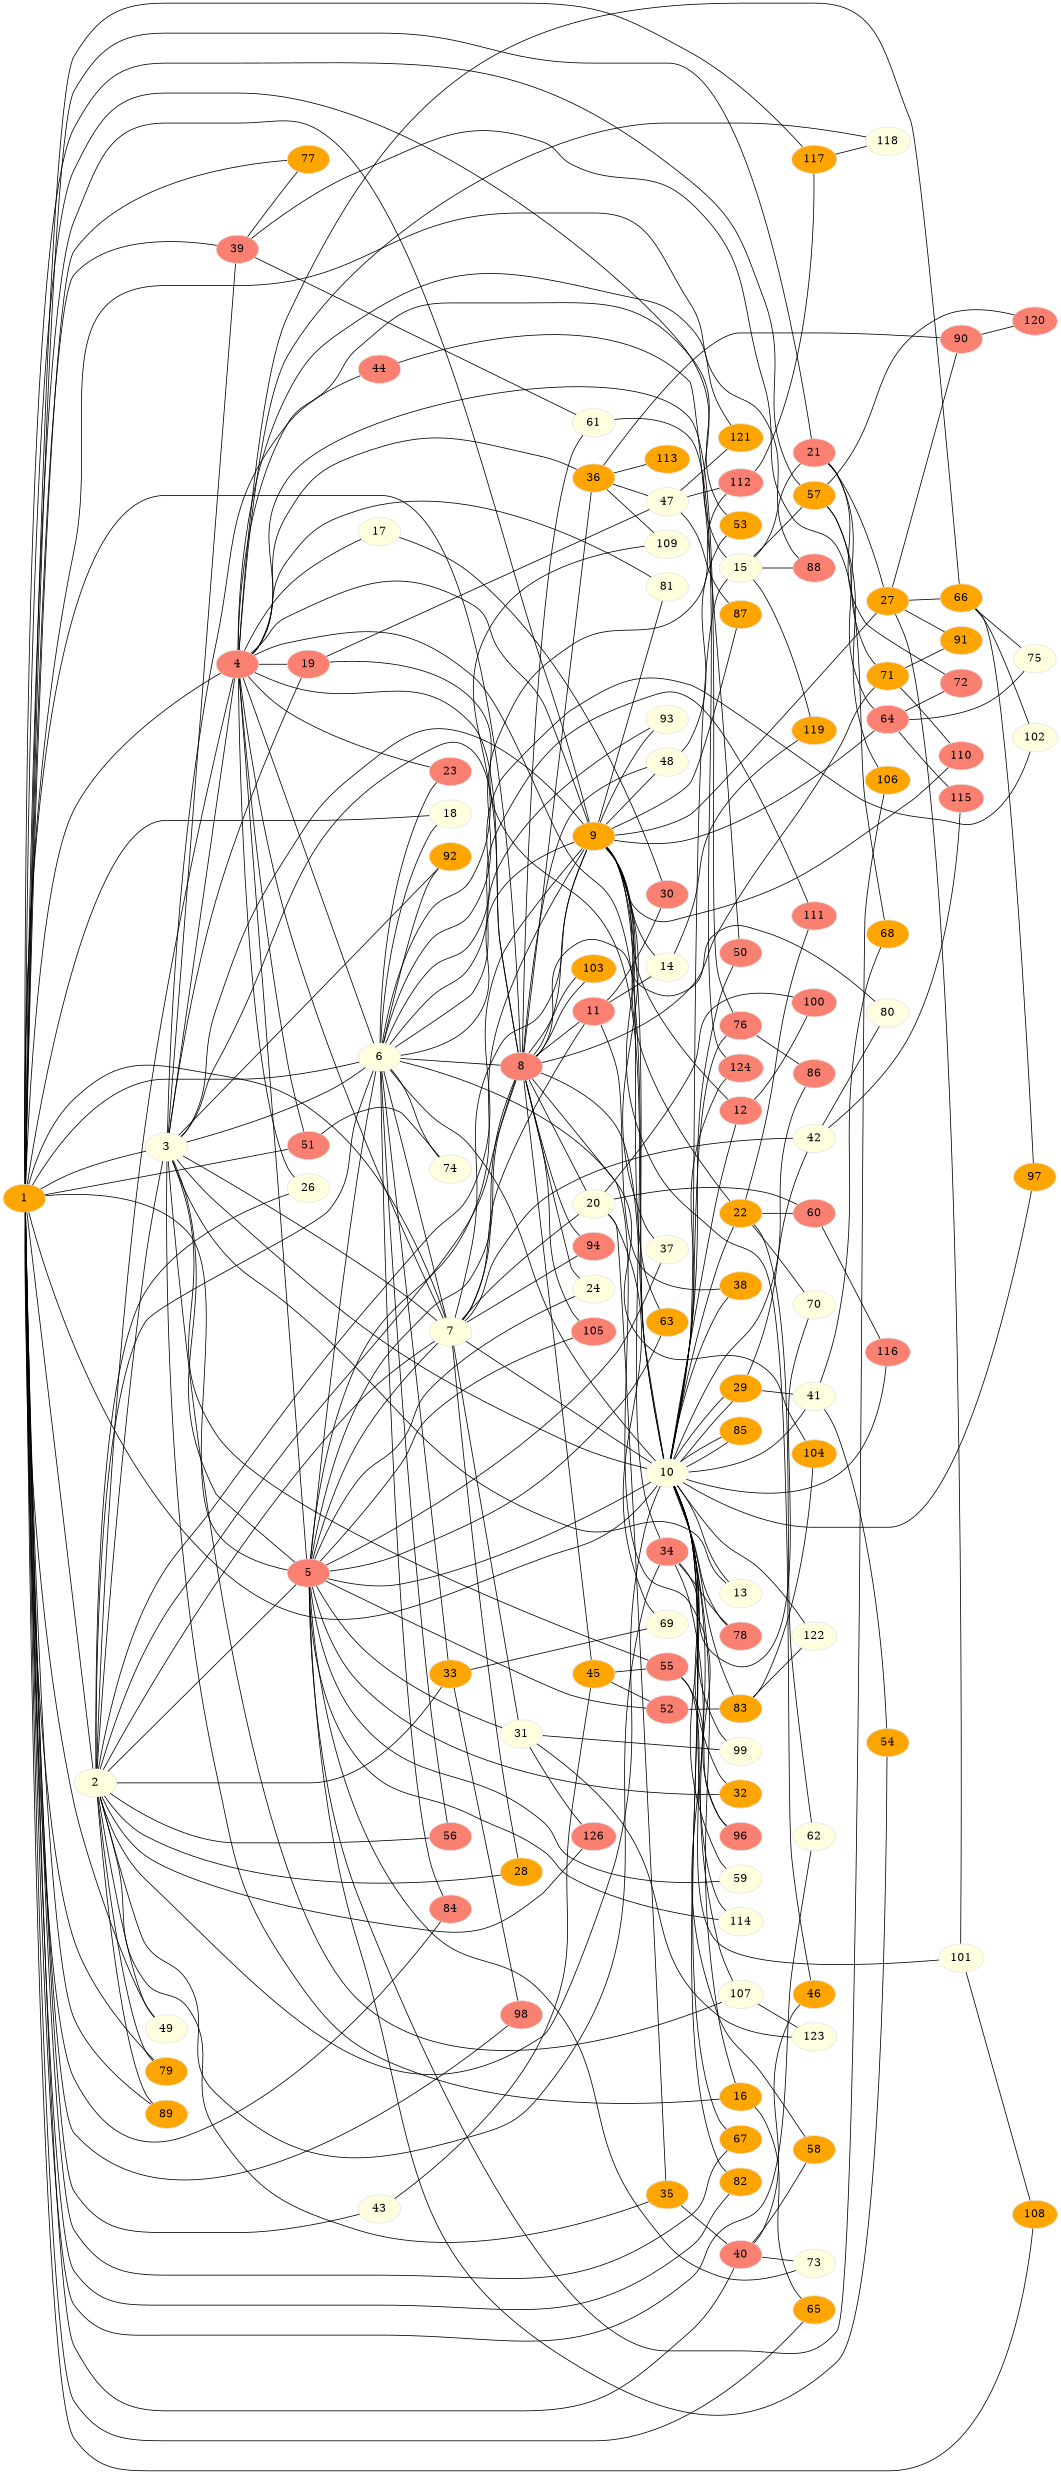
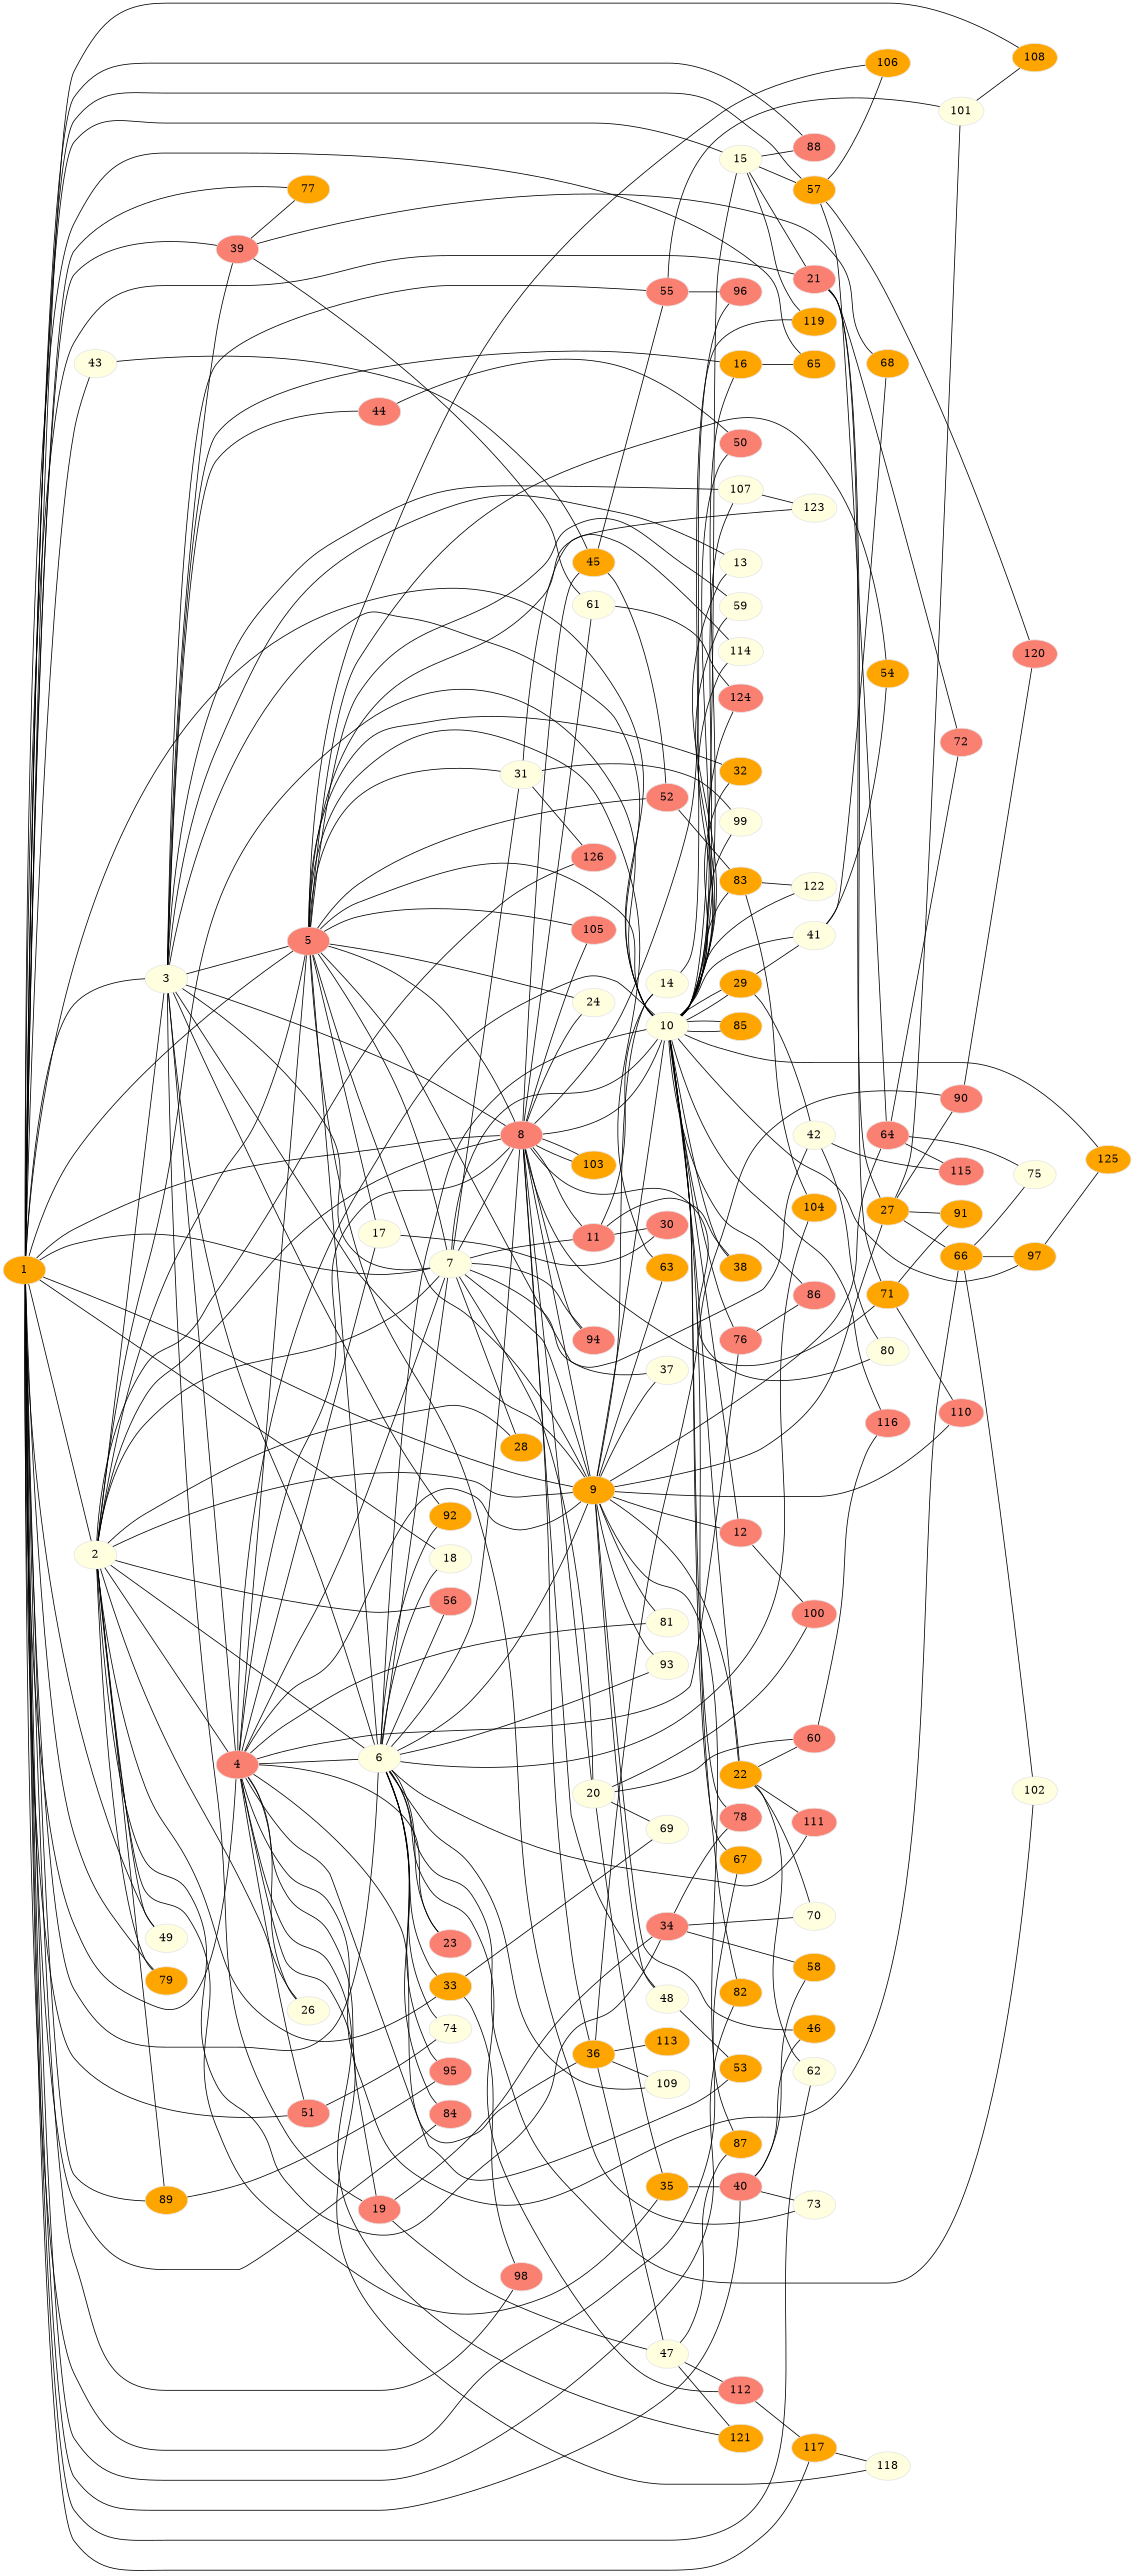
edge "5" -- "17": added
node "125": added
node "95": added
